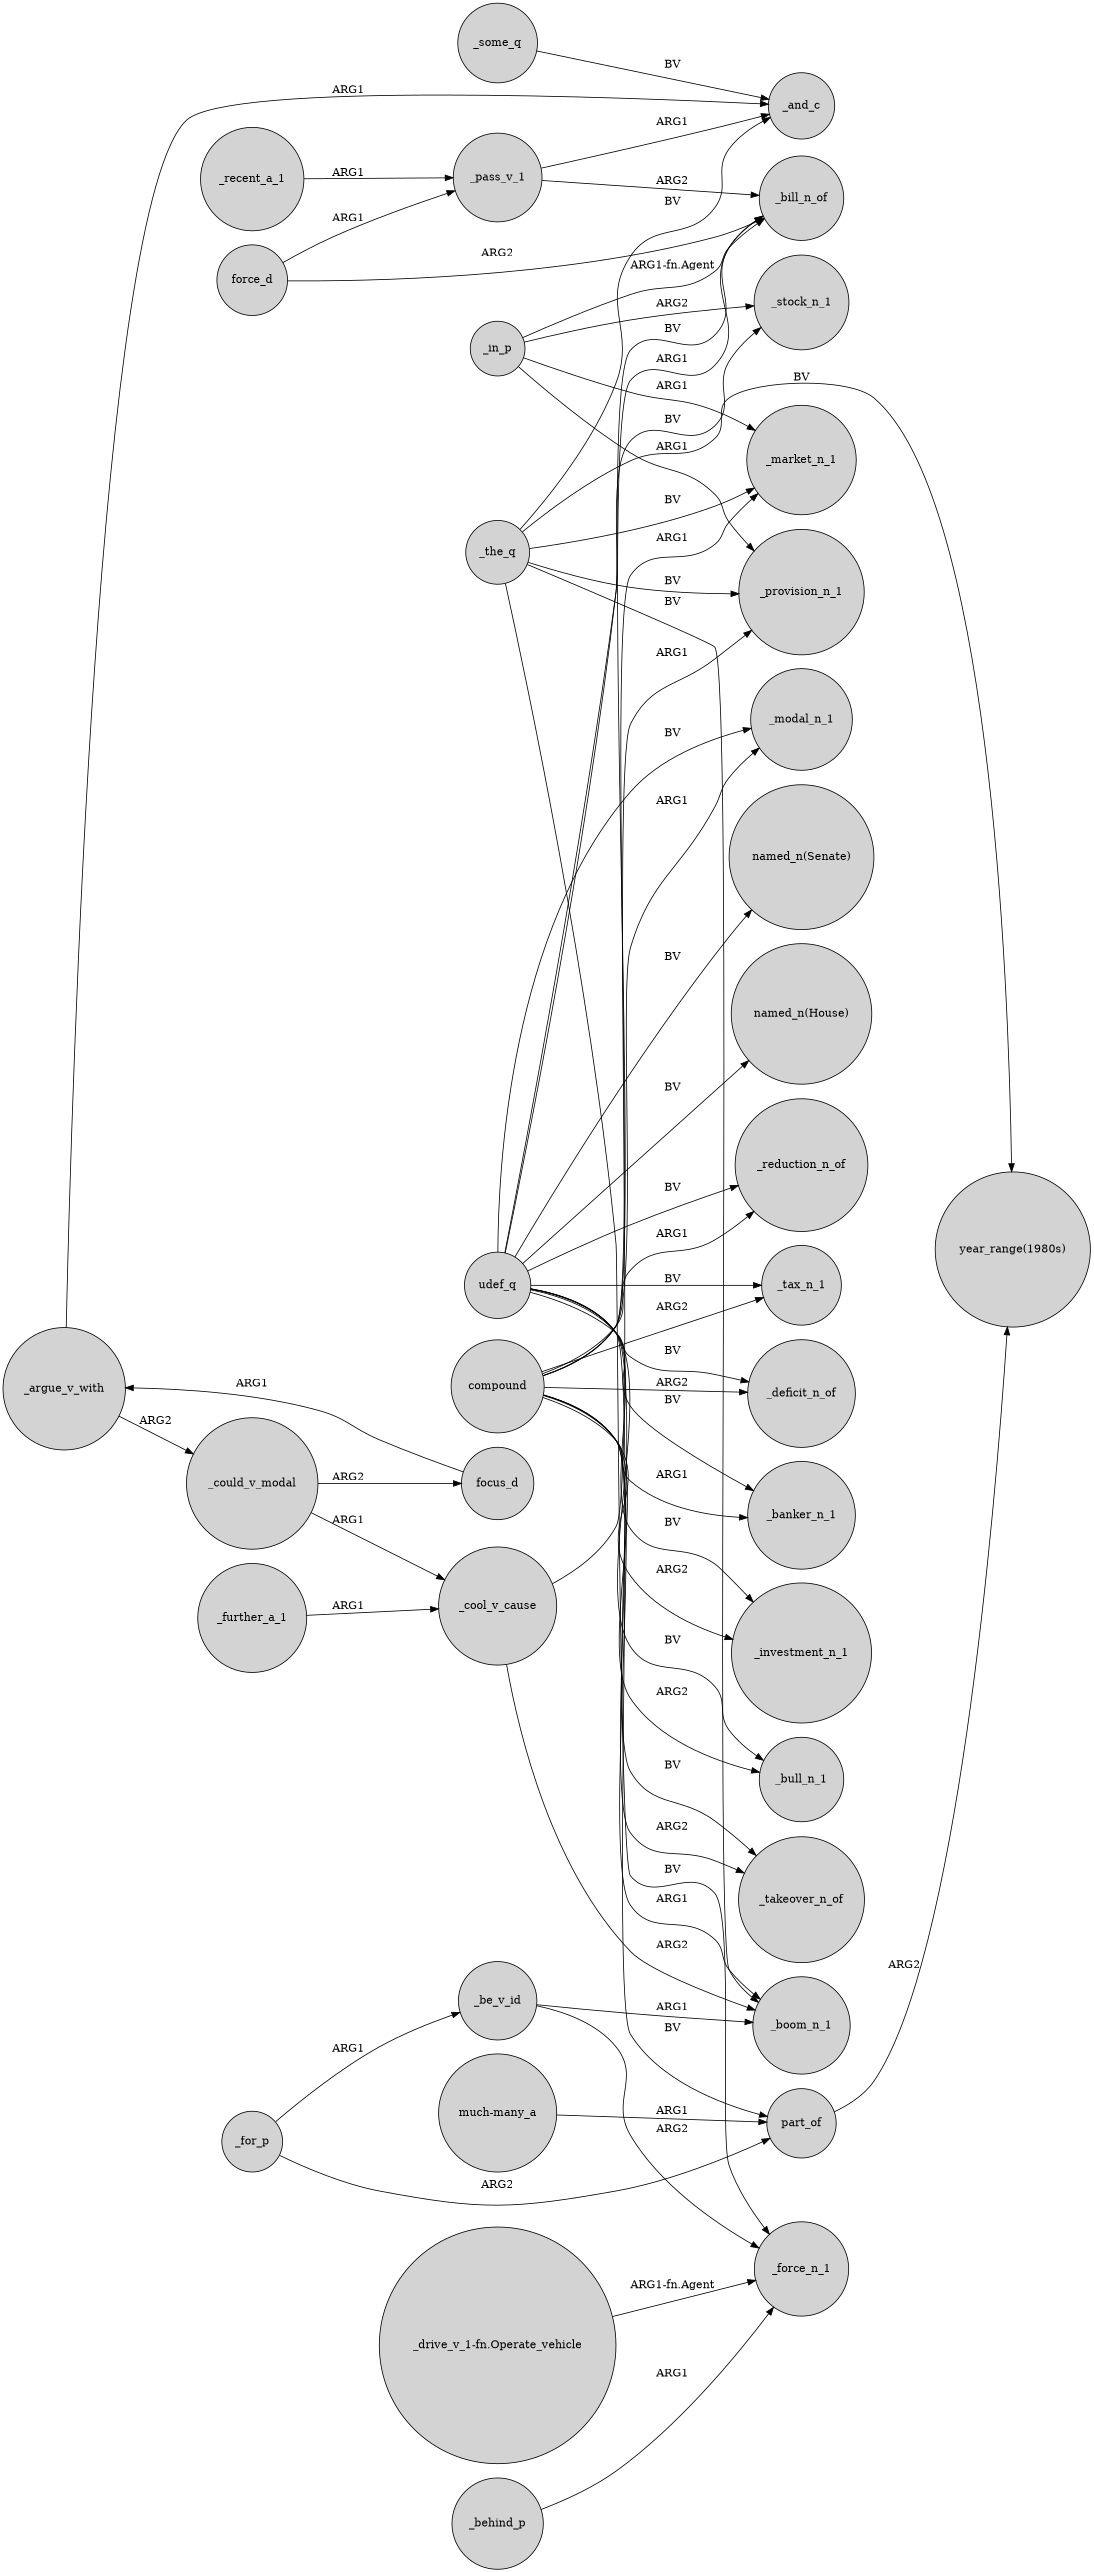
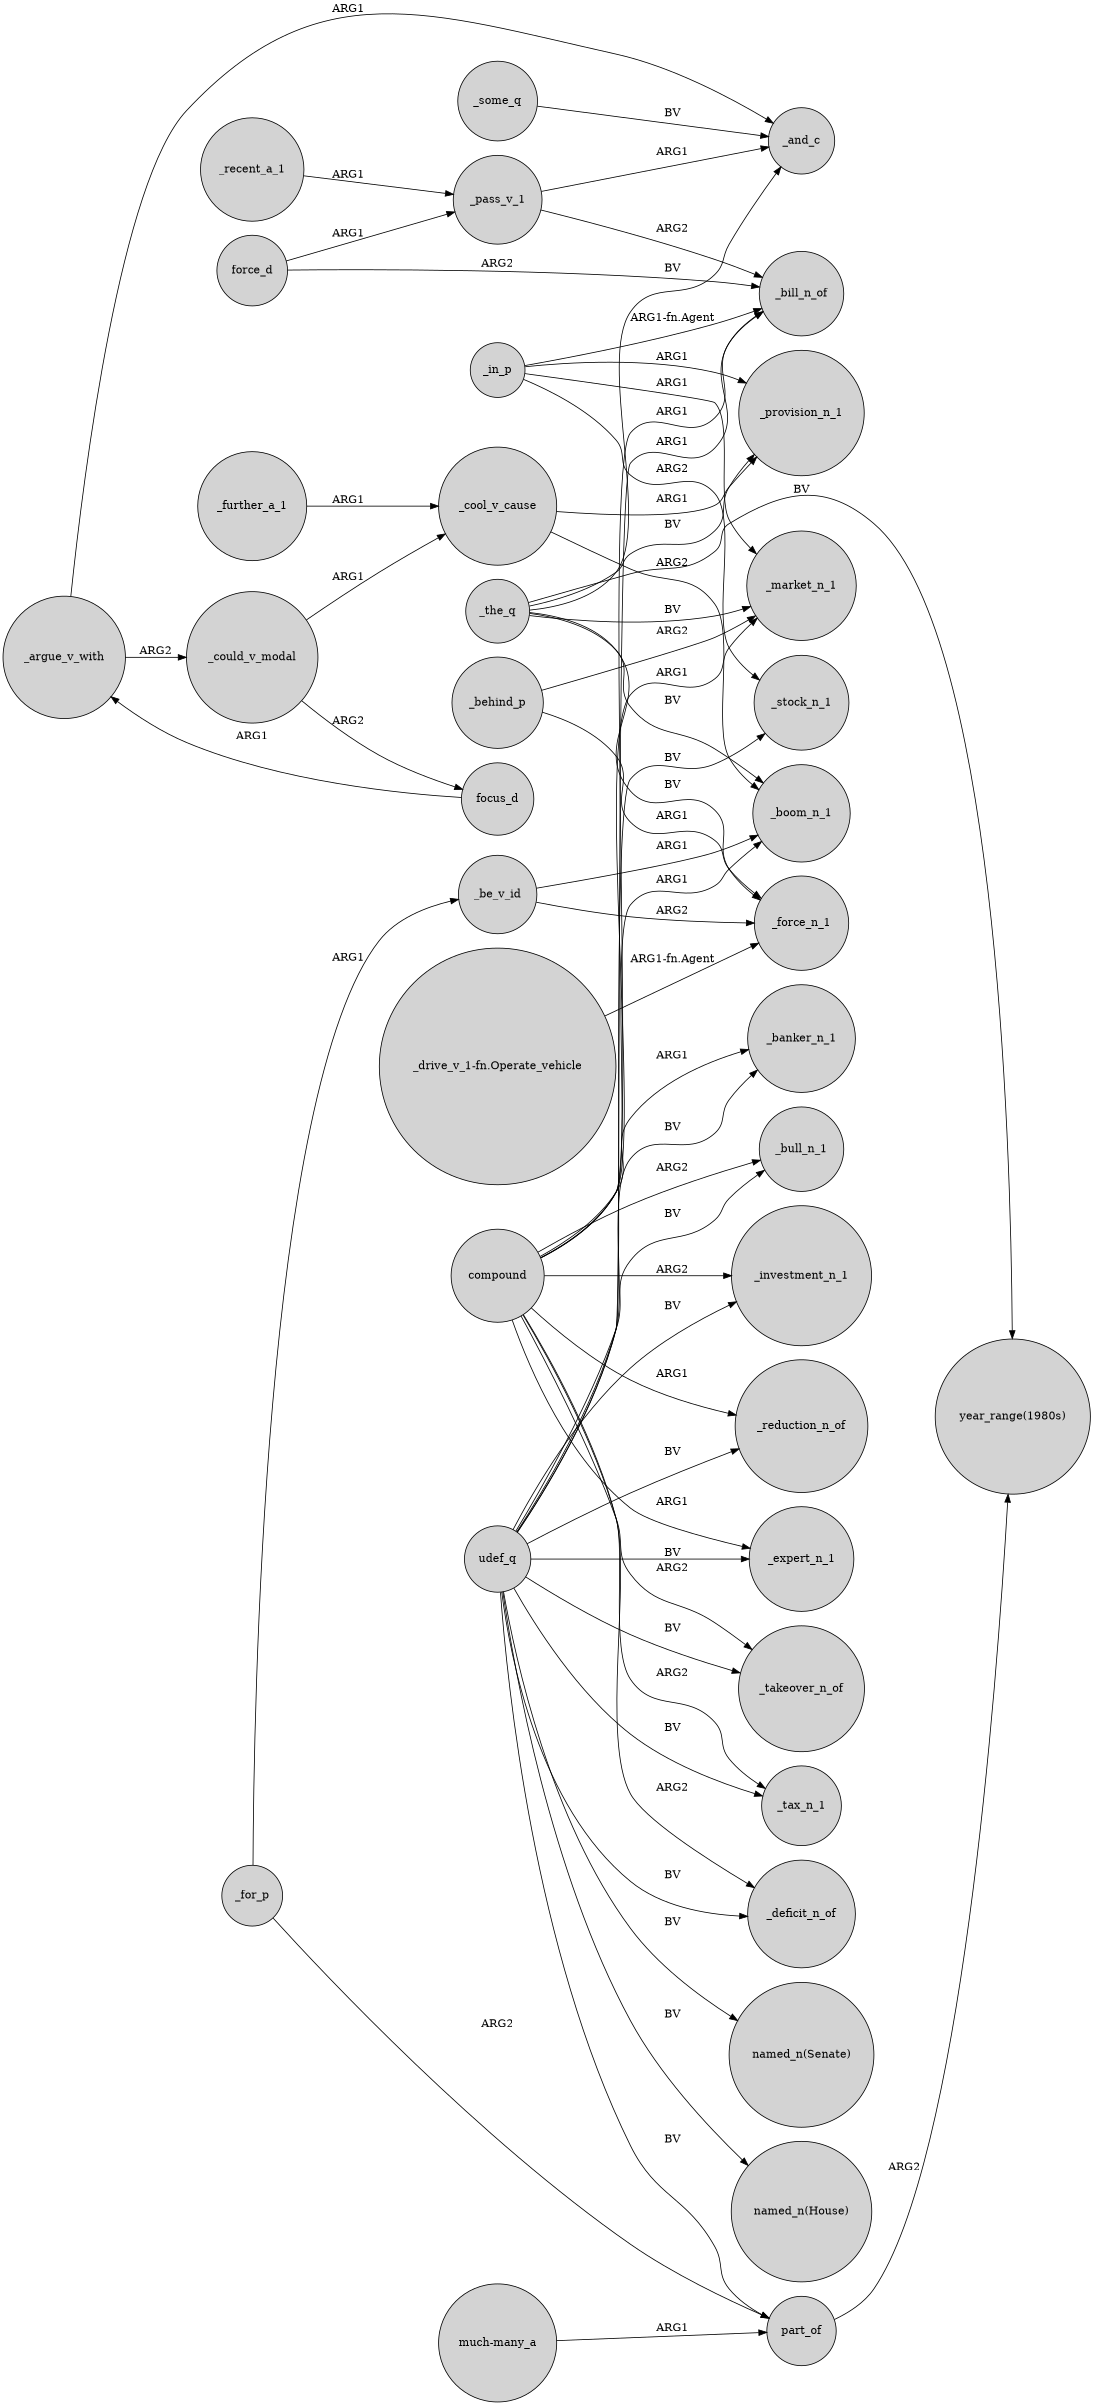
edge "udef_q" -> "_bill_n_of": label "BV" -> "ARG1"
edge "_behind_p" -> "_market_n_1": added, label "ARG2"
node "_modal_n_1": label "_modal_n_1" -> "_expert_n_1"
